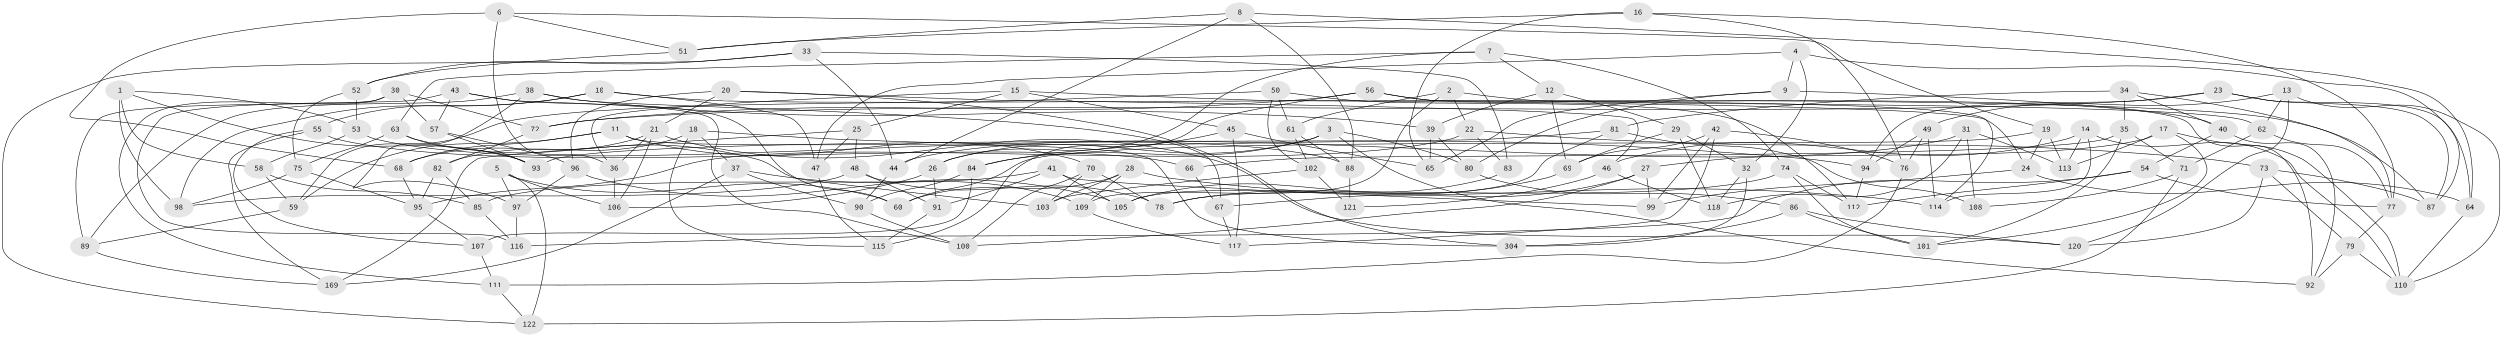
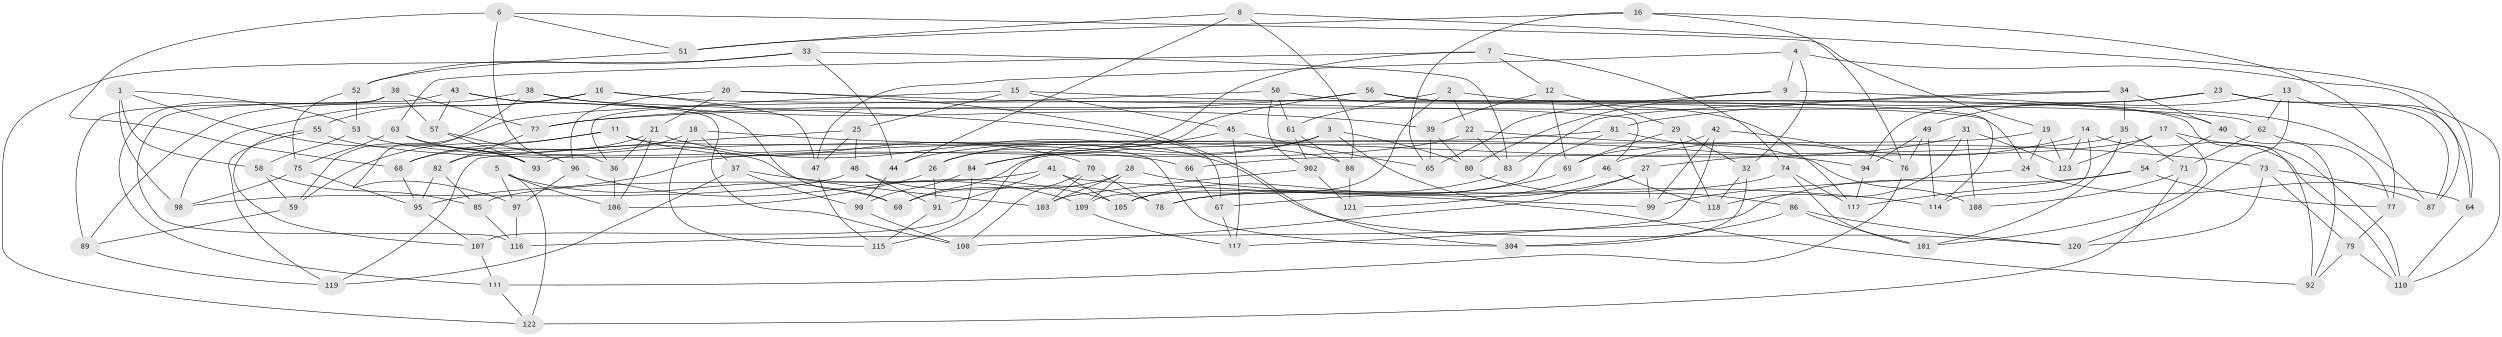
edge "34" -- "77": now "34" -- "83"
node "102": label "102" -> "902"
node "113": label "113" -> "123"
node "169": label "169" -> "119"
